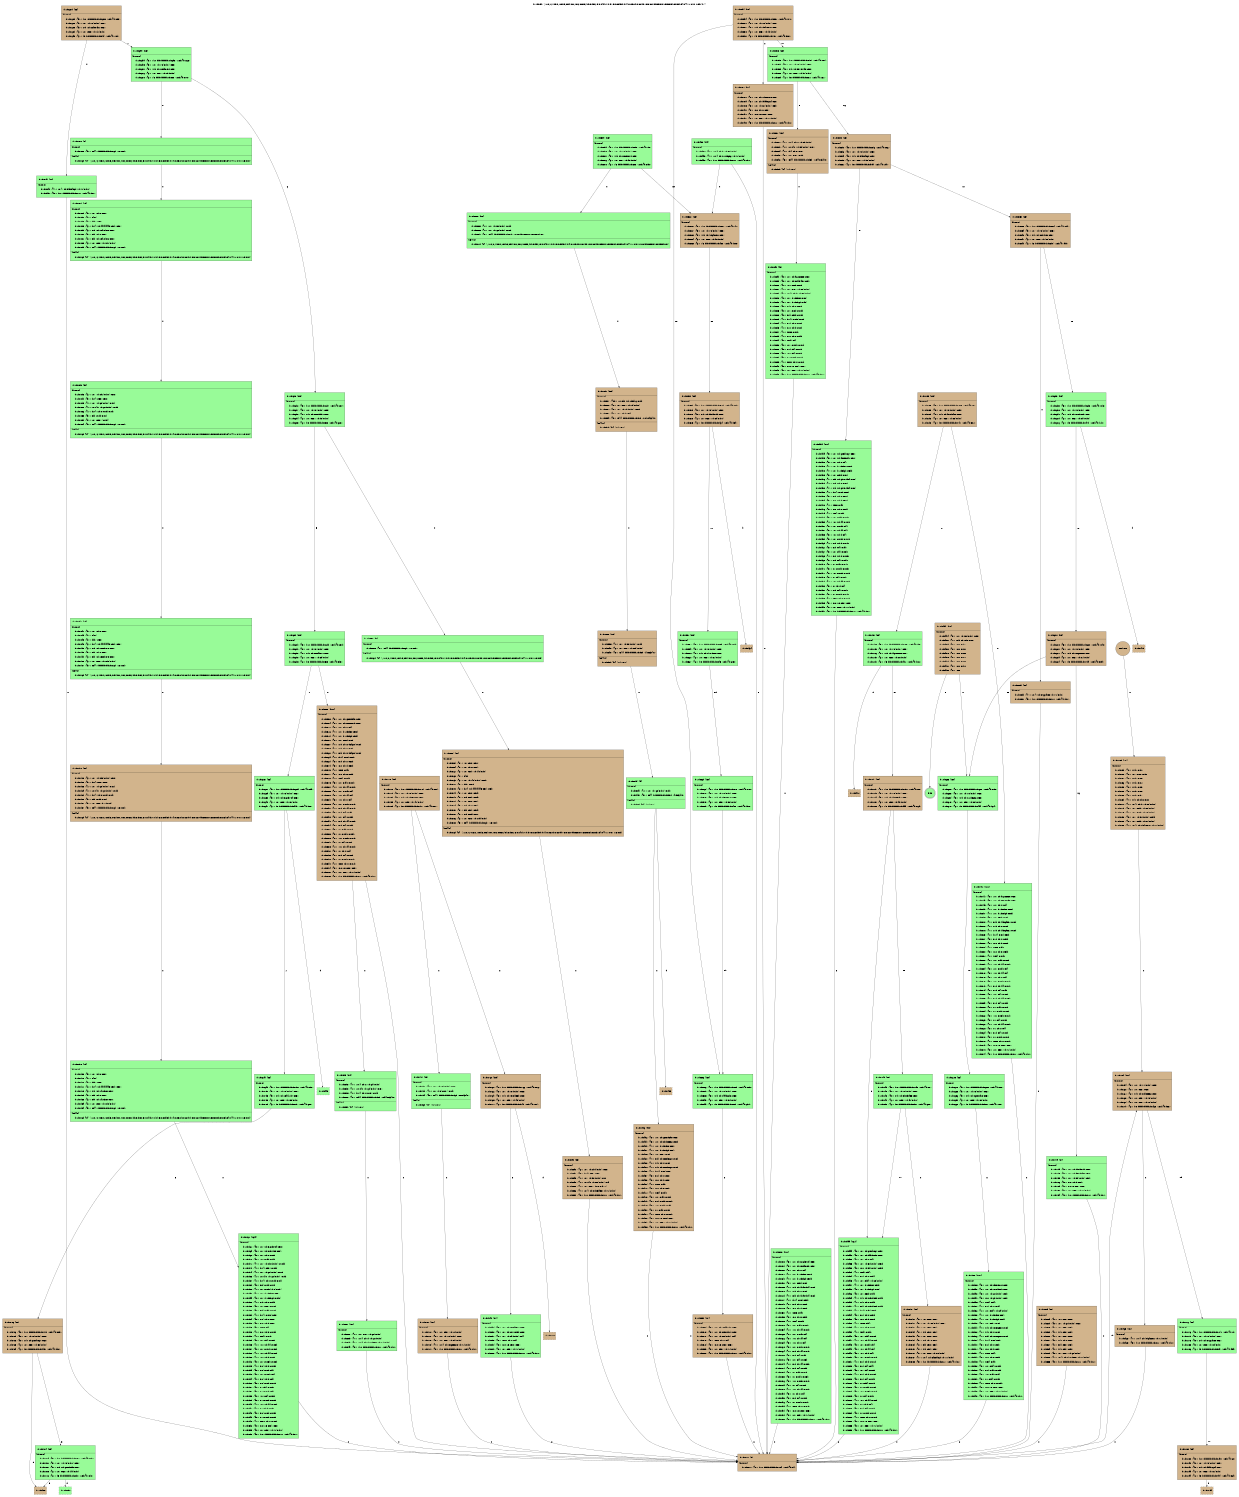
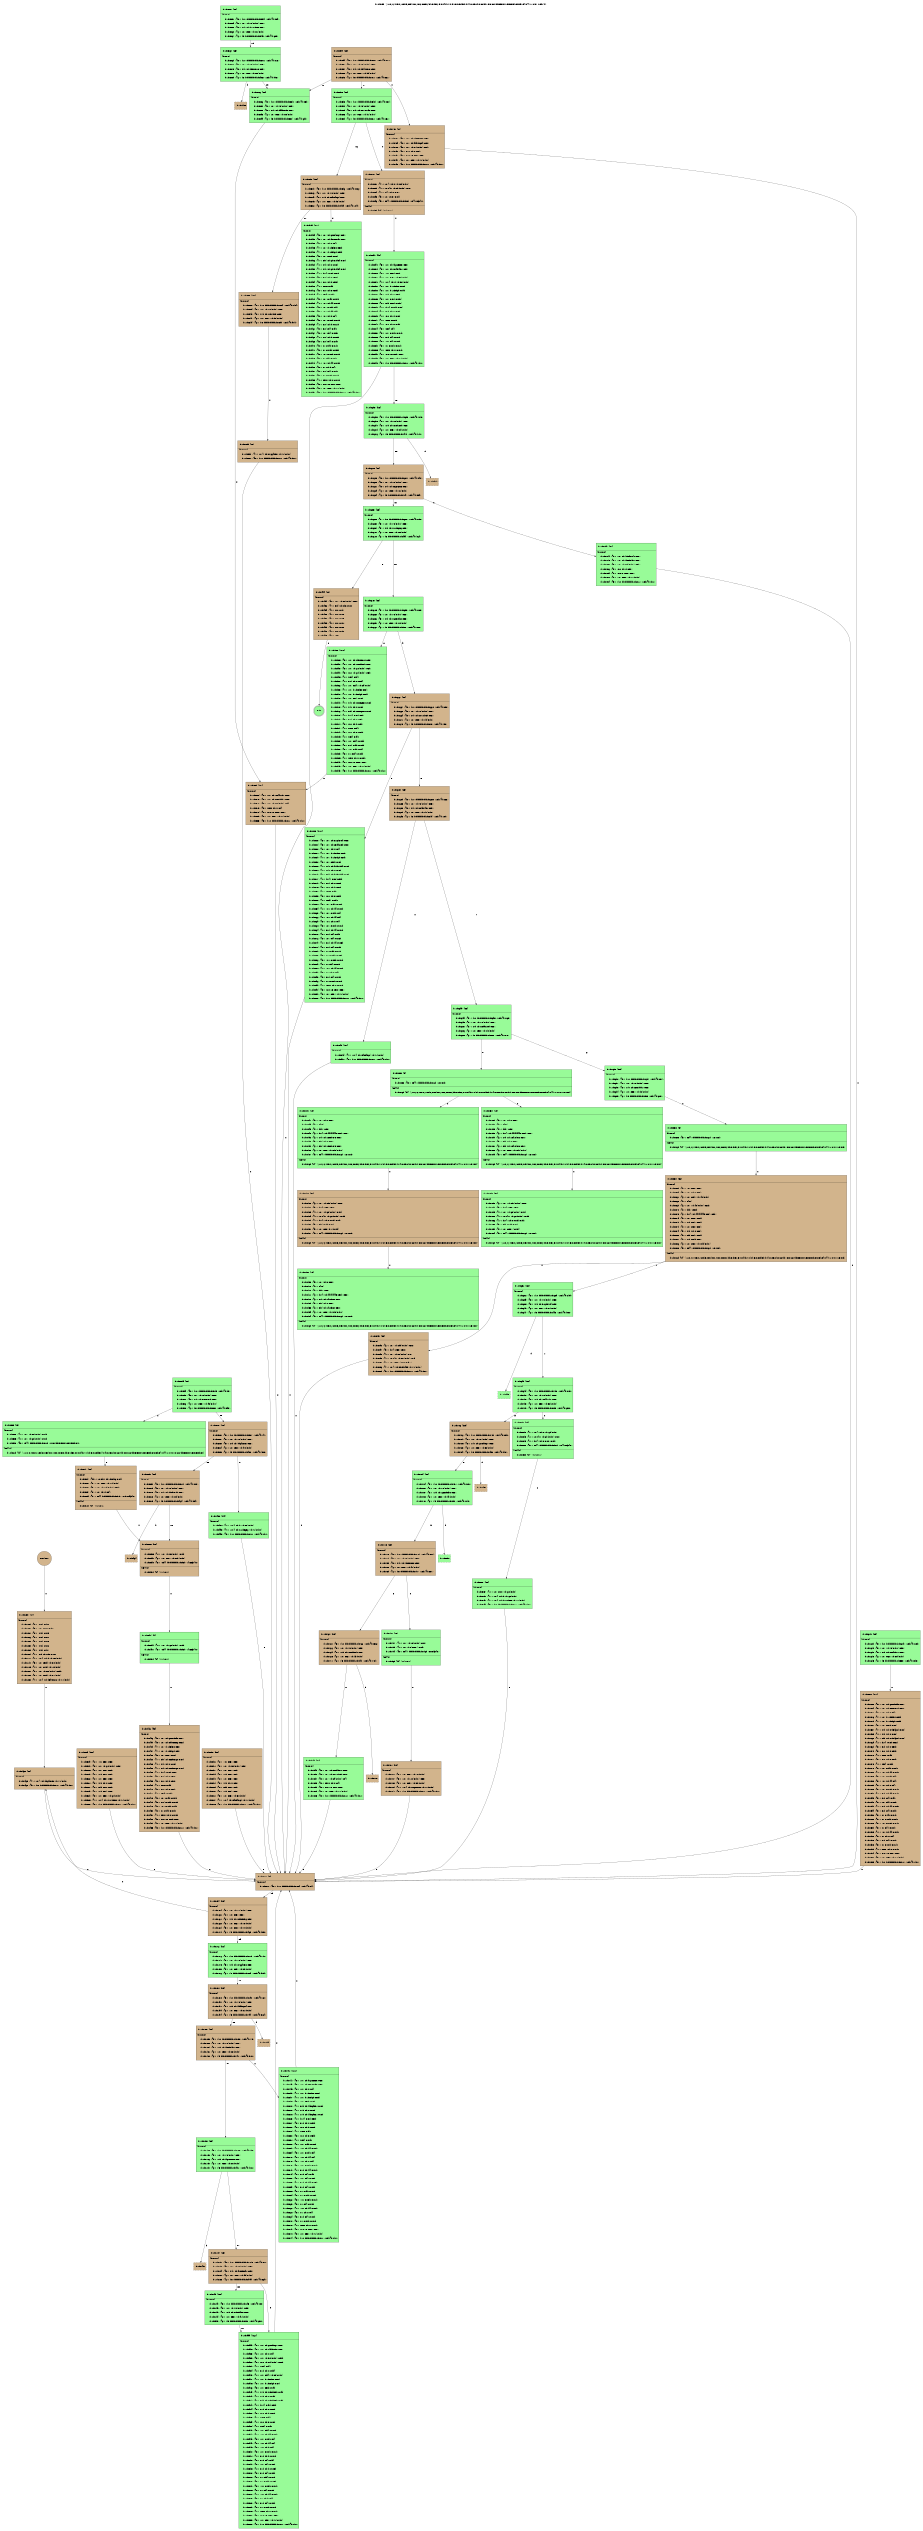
edge "0x401f8c [19]" -> "0x401522 [25]": reversed
edge "0x4015ea [25]" -> "0x401603 [25]": now "0x40189b [98]" -> "0x401603 [25]"
edge "0x401cd5 [31]" -> "0x401cf4 [40]": now "0x401ca8 [5]" -> "0x401cf4 [40]"
edge "0x4016b2 [25]" -> "0x4016cb [25]": removed, label "5"
edge "0x40153b [25]" -> "0x401554 [25]": now "0x40153b [25]" -> "0x401eee [15]"
node "0x401667 [25]": added
edge "0x4016cb [25]" -> "0x4016e4 [25]": now "0x401a5d [52]" -> "0x4016e4 [25]"
edge "0x401f9f [21]" -> "0x401635 [25]": reversed
edge "0x40161c [25]" -> "0x4017d9 [27]": label " 16" -> " 1"
edge "0x401efd [9]" -> "0x401fee": now "0x40156d [25]" -> "0x401fee"
edge "0x401430 [47]" -> "0x40145f [23]": now "0x401430 [47]" -> "0x401f63 [12]"
edge "0x401e3a [144]" -> "0x401ad3 [20]": now "0x4016fd [25]" -> "0x401ad3 [20]"
edge "0x401909 [144]" -> "0x402144 [5]": removed, label "2"
edge "0x4014f0 [25]" -> "0x401ab2 [33]": removed, label "1"
node "0x401d64 [169]": removed
edge "0x401b8e [111]" -> "0x402144 [5]": now "0x401b8e [111]" -> "0x401a3d [27]"
edge "0x40172f [25]" -> "0x401fe2": now "0x40172f [25]" -> "0x401748 [25]"
edge "0x40148c [25]" -> "0x4014a5 [25]": added, label "28"
